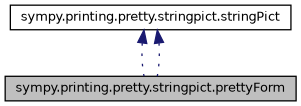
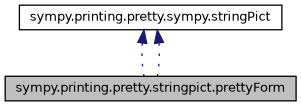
node "sympy.printing.pretty.stringpict.stringPict": label "sympy.printing.pretty.stringpict.stringPict" -> "sympy.printing.pretty.sympy.stringPict"
